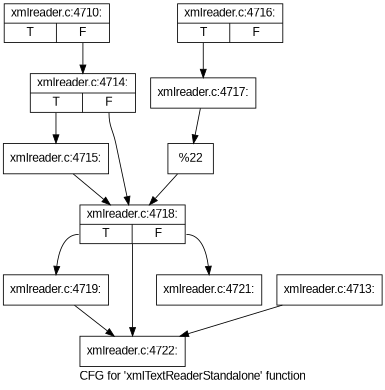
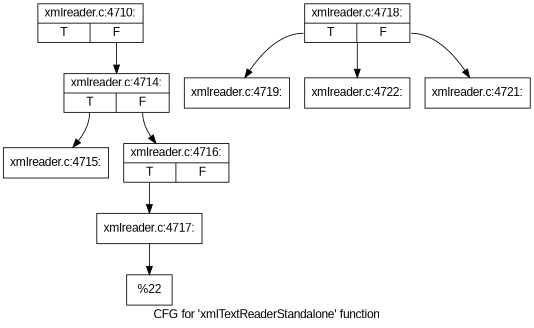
edge "xmlreader.c:4714:" -> "xmlreader.c:4718:": now "xmlreader.c:4714:" -> "xmlreader.c:4716:"
edge "%22" -> "xmlreader.c:4718:": removed
edge "xmlreader.c:4715:" -> "xmlreader.c:4718:": removed
node "xmlreader.c:4713:": removed
edge "xmlreader.c:4719:" -> "xmlreader.c:4722:": removed
